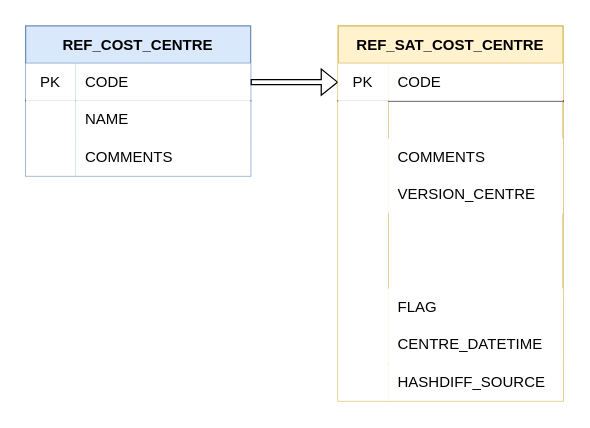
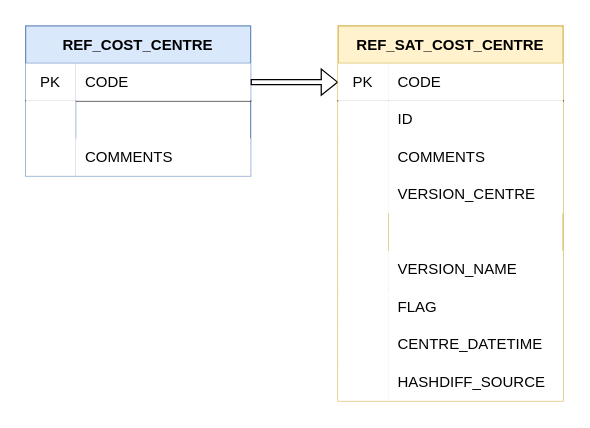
node "NAME": removed
node "ID": added
node "VERSION_NAME": added
